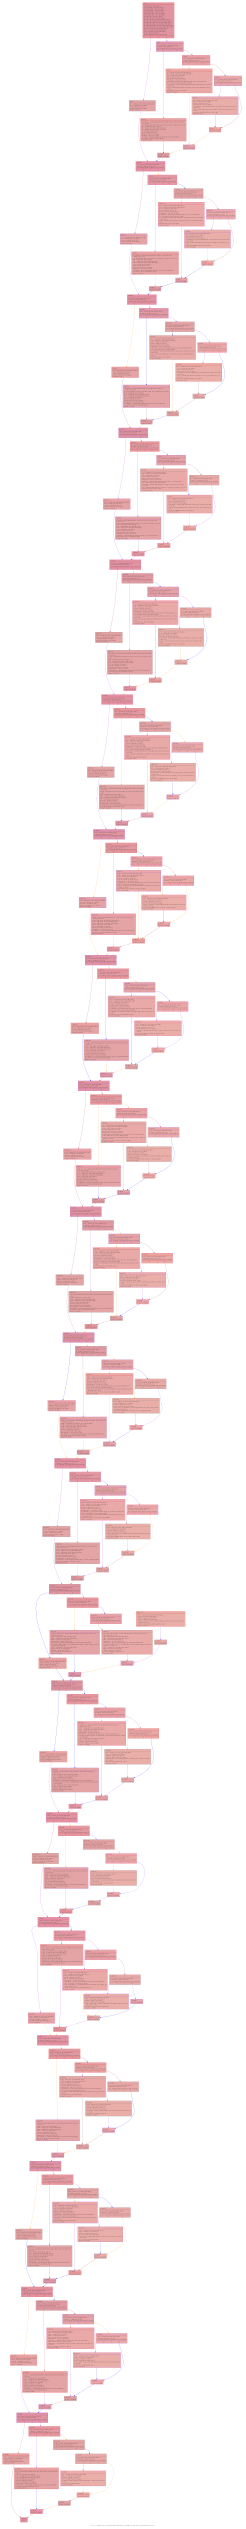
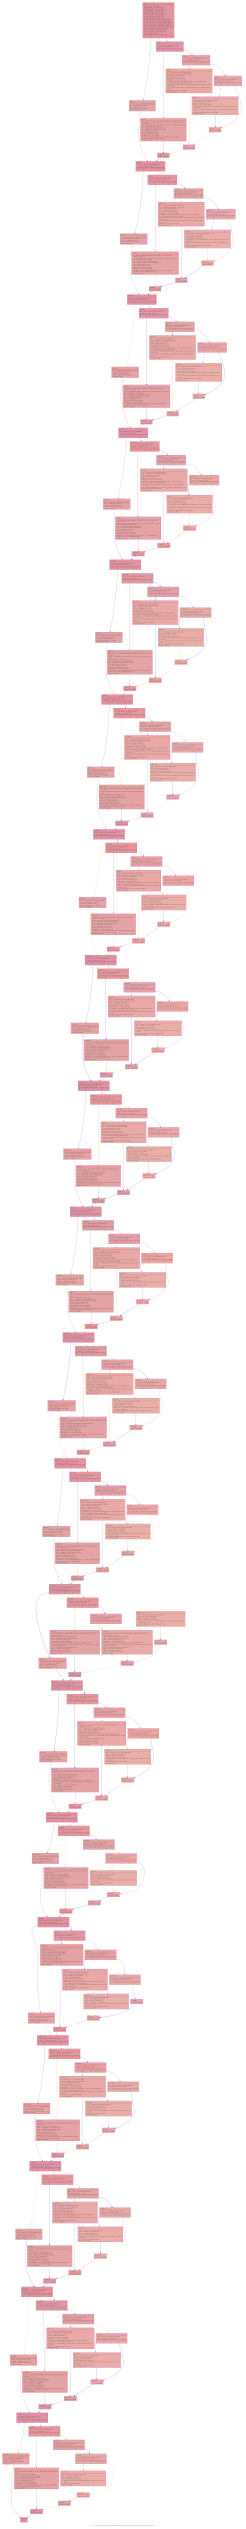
node "if.then414:": added
